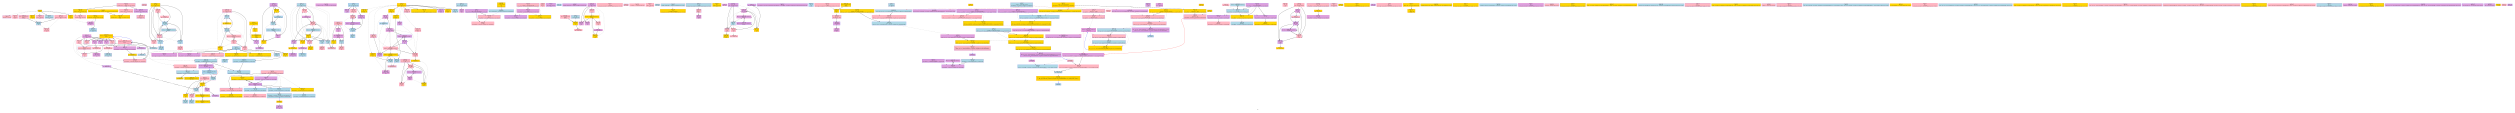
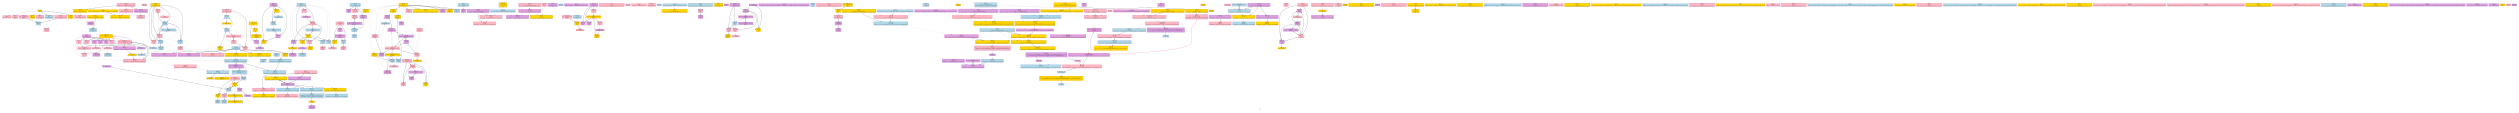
node "NodeID: 28": removed
